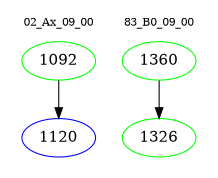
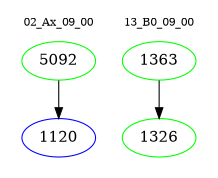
cluster "83_B0_09_00": label "83_B0_09_00" -> "13_B0_09_00"
node "1092": label "1092" -> "5092"
node "1360": label "1360" -> "1363"
